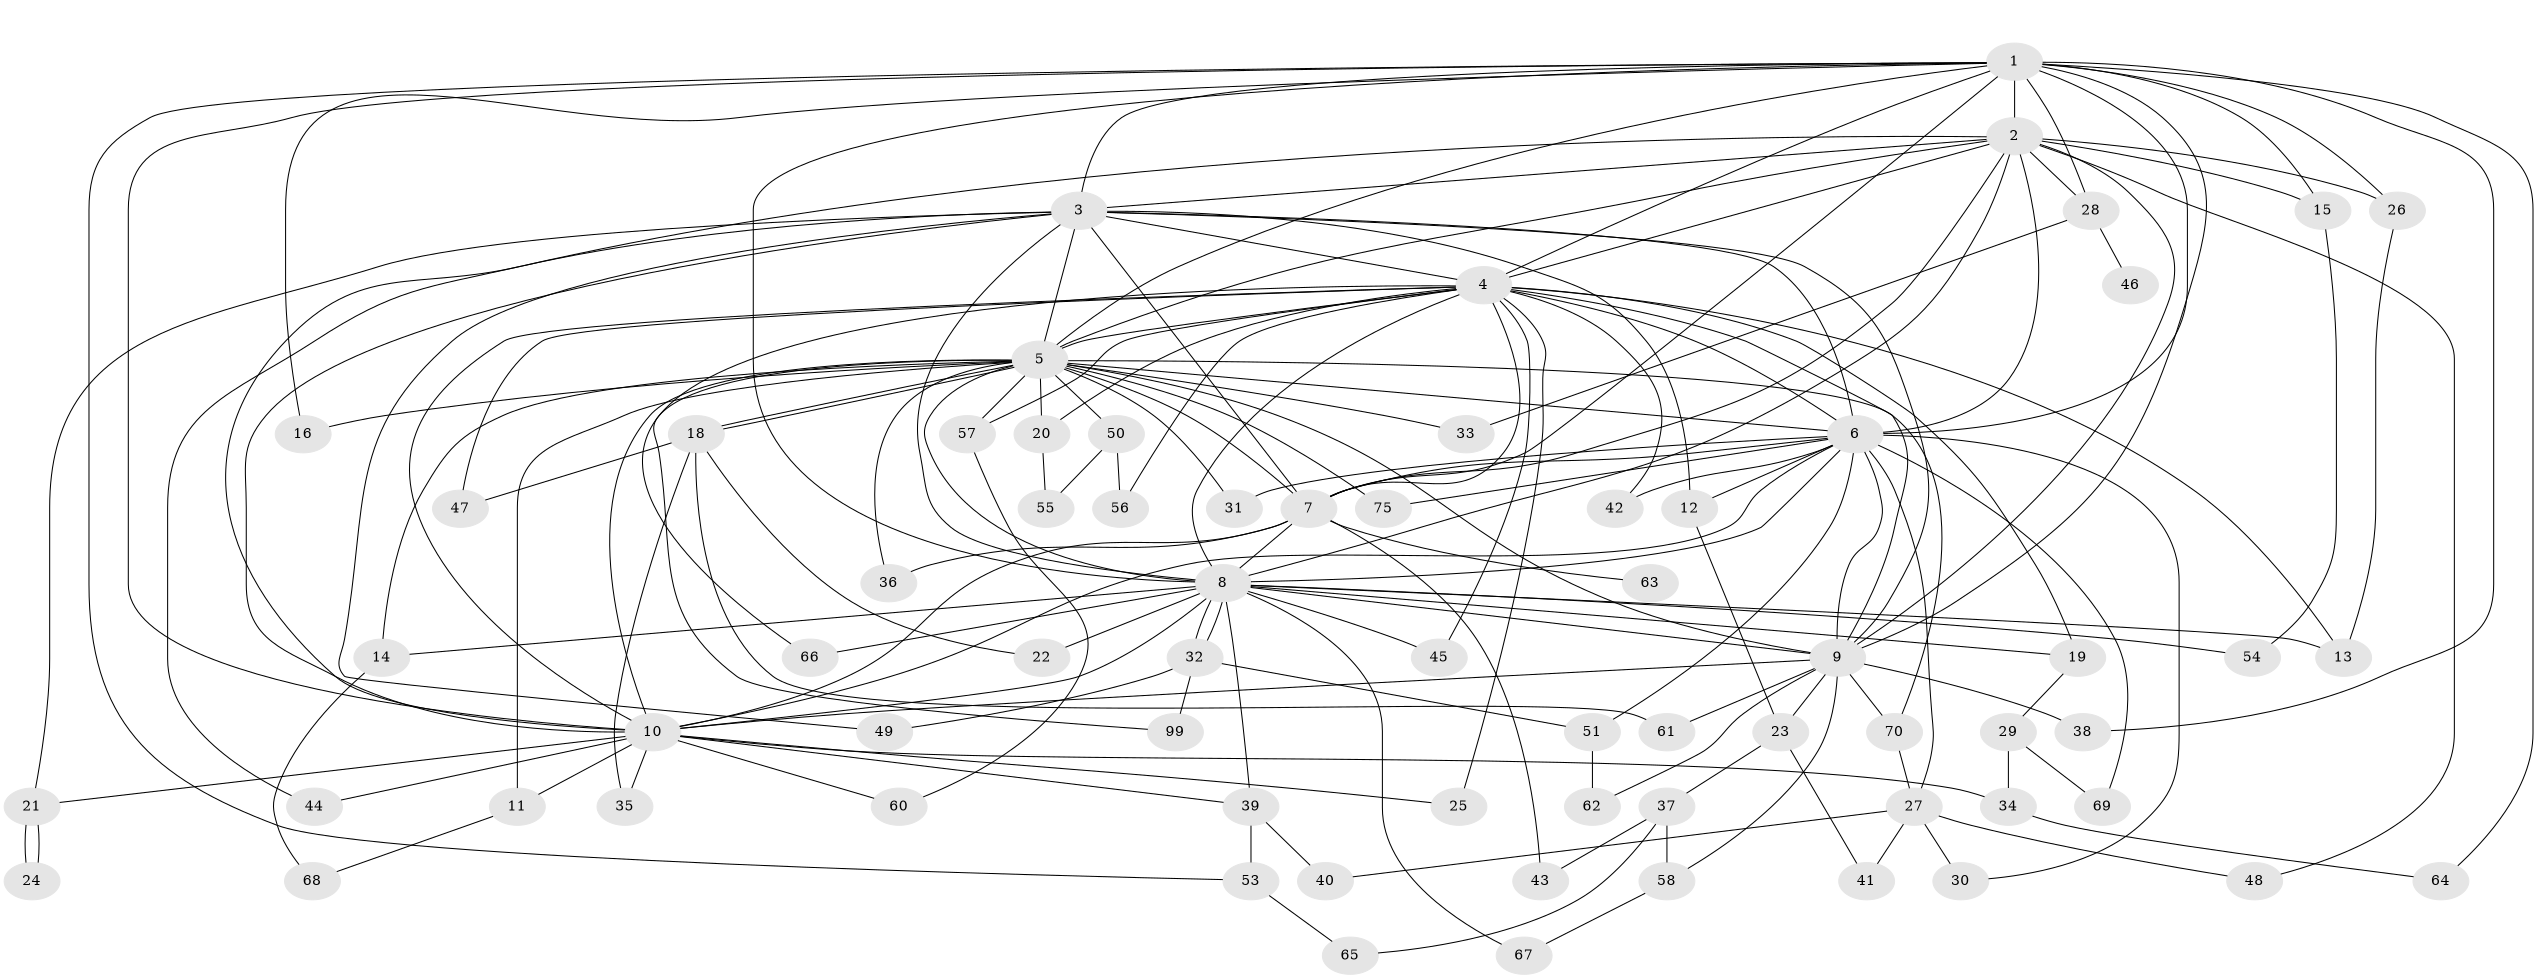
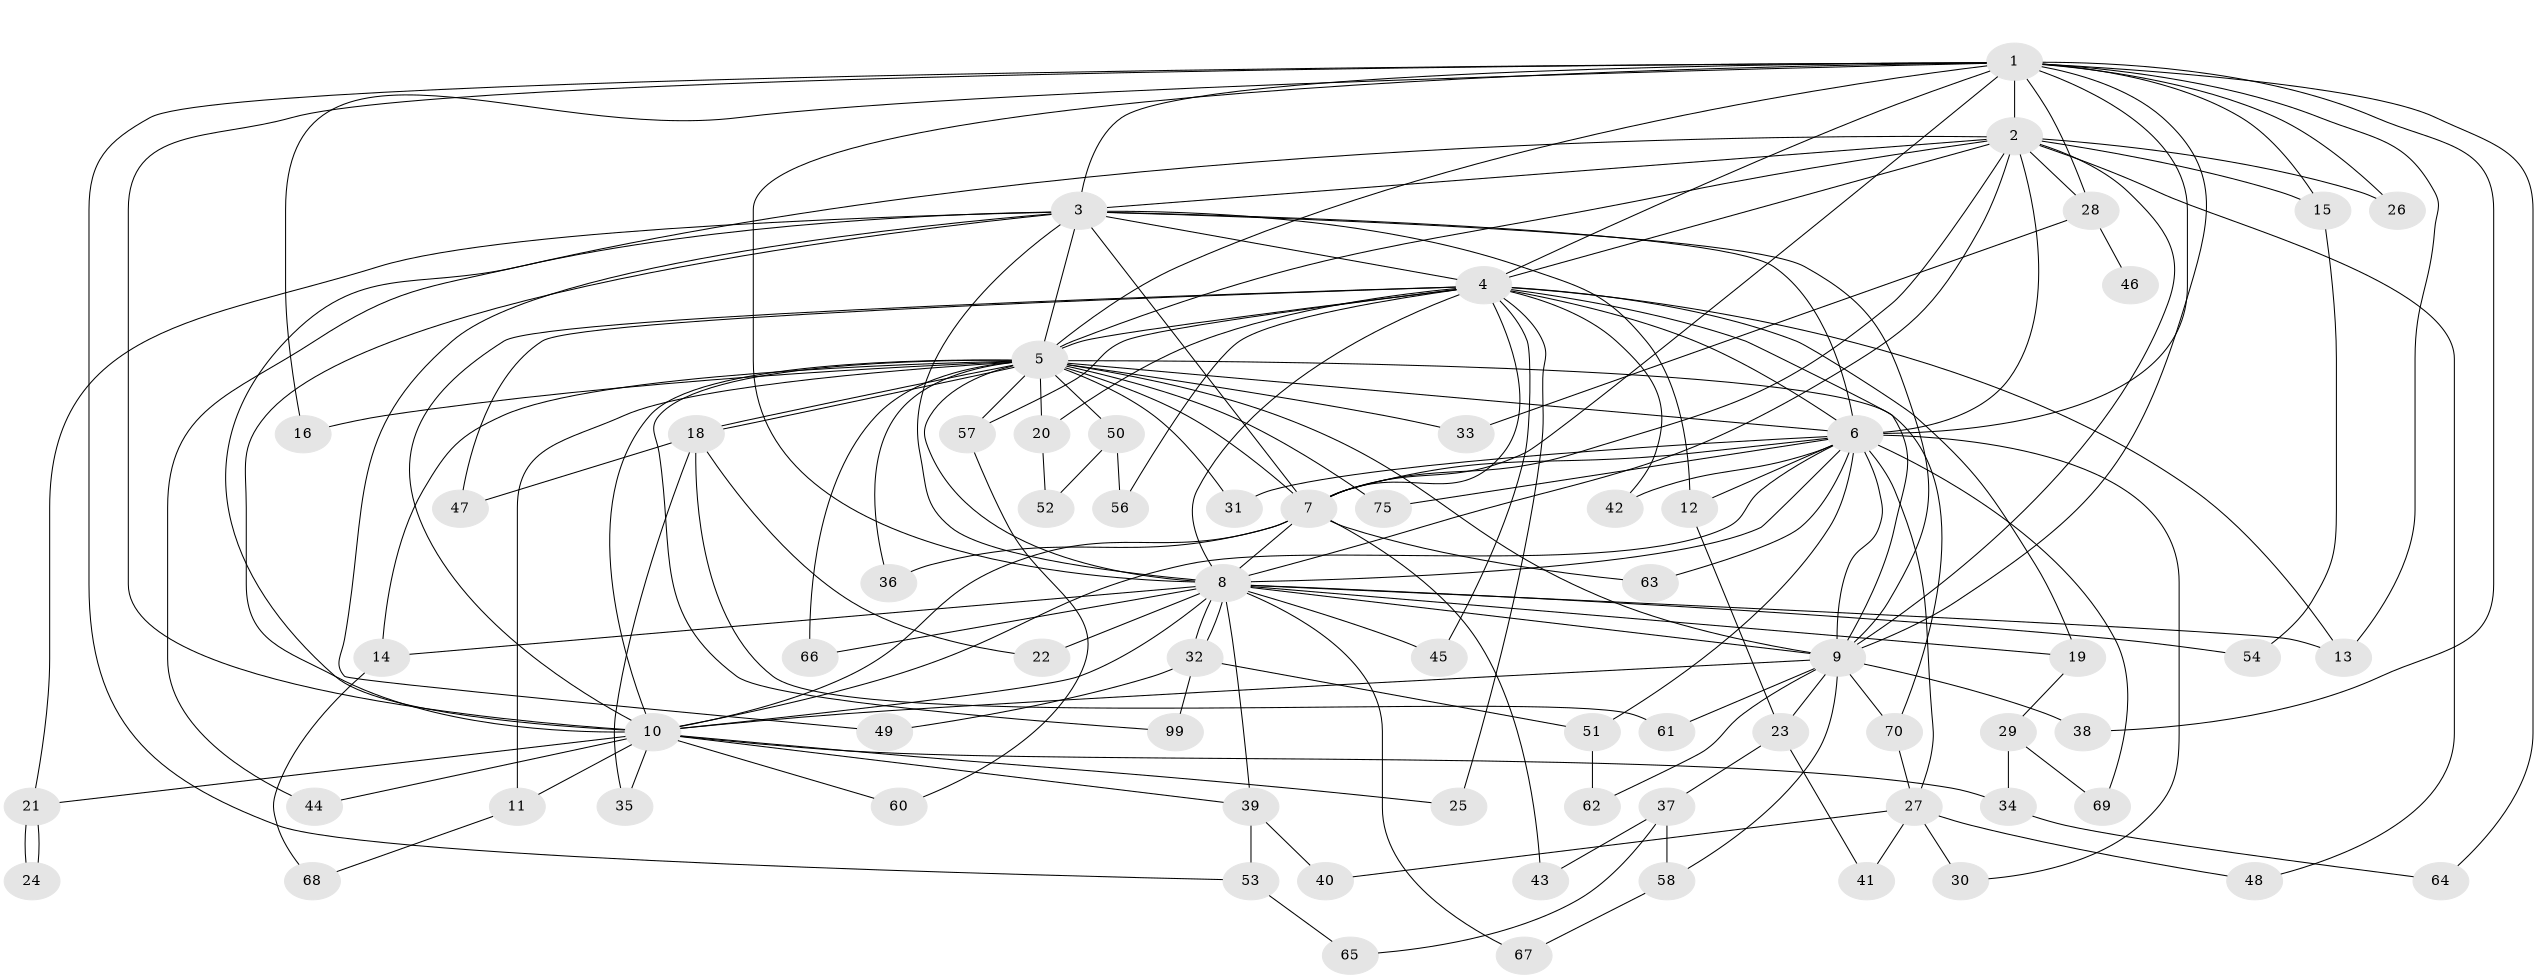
edge "4" -- "66": now "5" -- "66"
edge "26" -- "13": now "1" -- "13"
node "55": label "55" -> "52"
edge "6" -- "63": added
